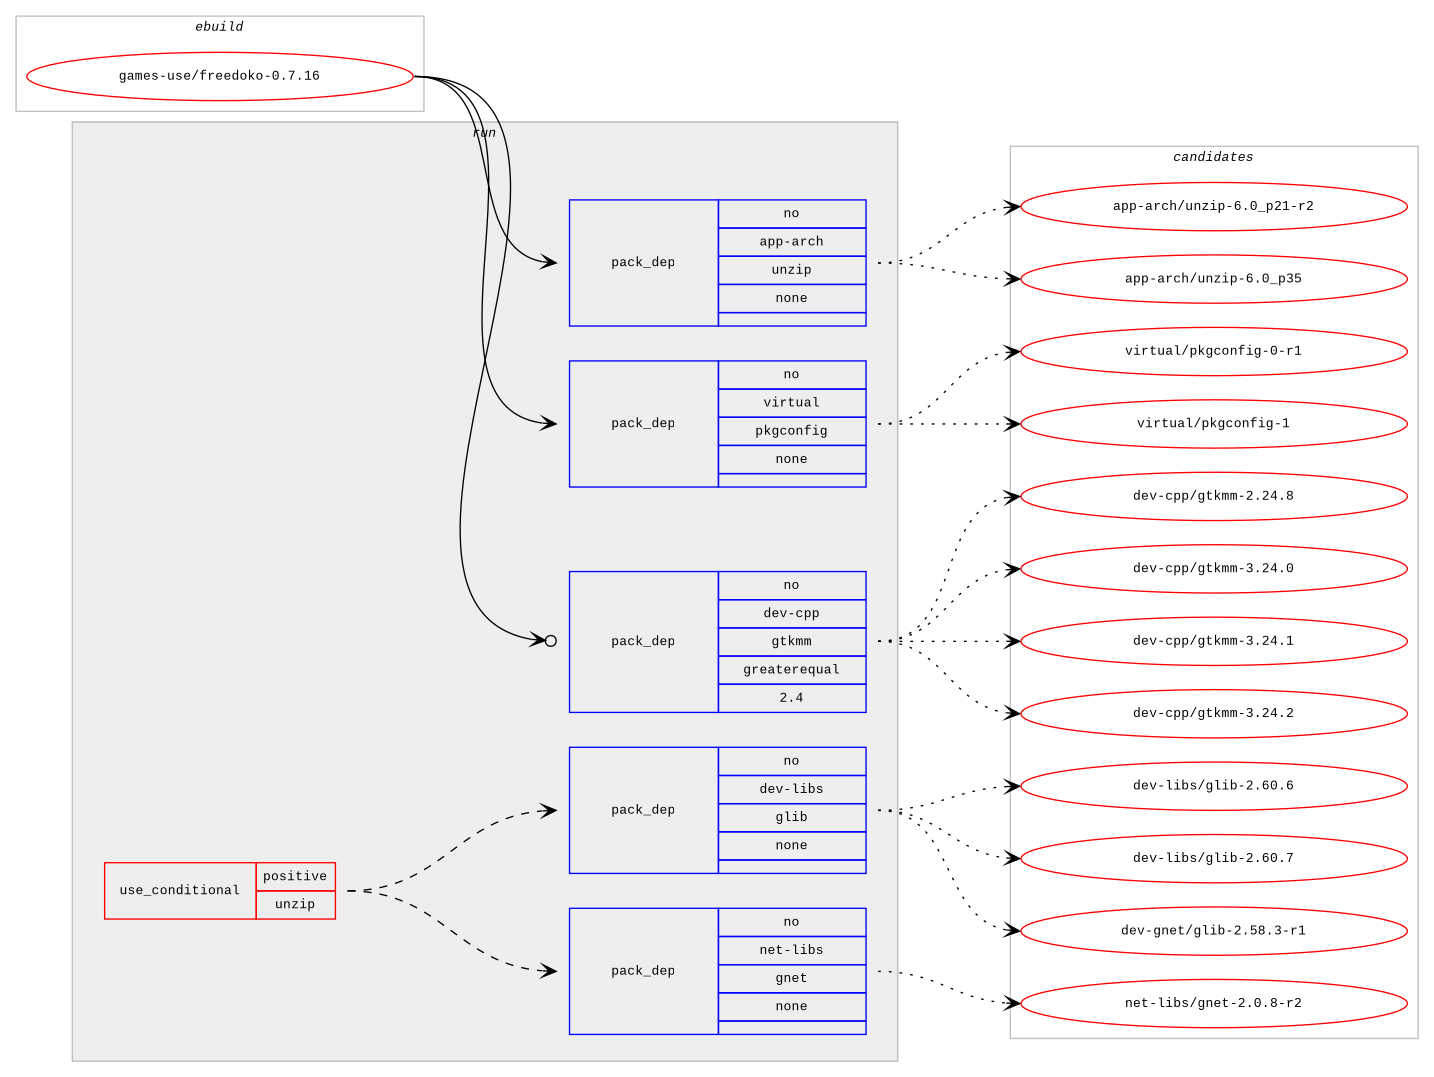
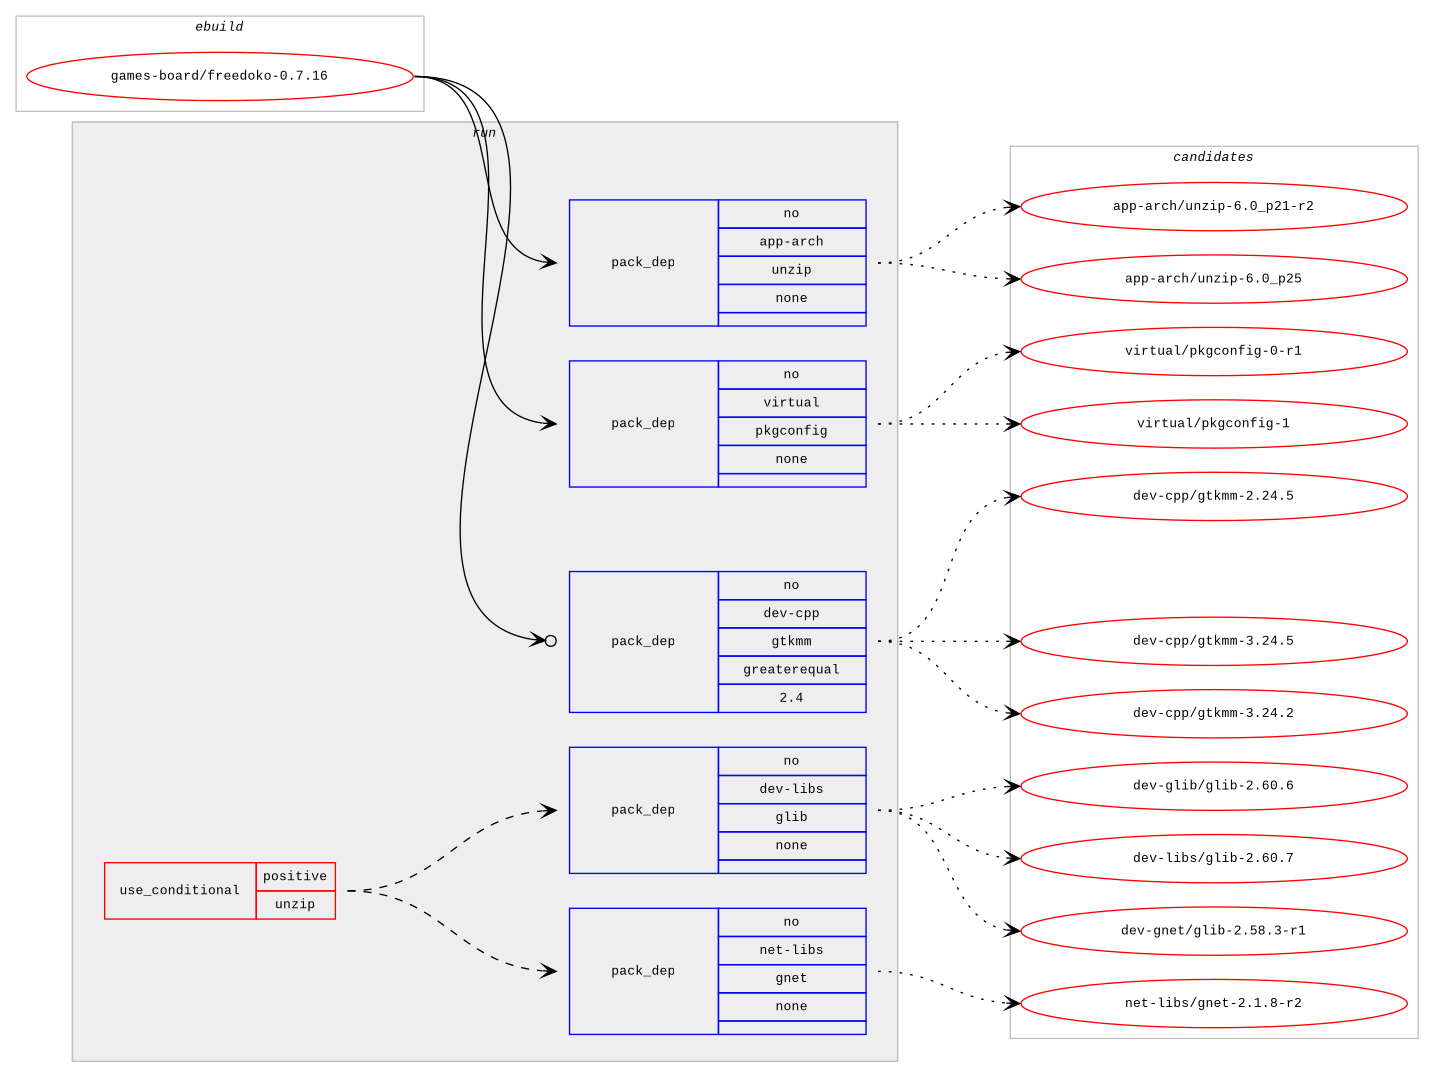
node "games-use/freedoko-0.7.16": label "games-use/freedoko-0.7.16" -> "games-board/freedoko-0.7.16"
node "app-arch/unzip-6.0_p35": label "app-arch/unzip-6.0_p35" -> "app-arch/unzip-6.0_p25"
node "dev-cpp/gtkmm-2.24.8": label "dev-cpp/gtkmm-2.24.8" -> "dev-cpp/gtkmm-2.24.5"
node "dev-cpp/gtkmm-3.24.0": removed
node "dev-cpp/gtkmm-3.24.1": label "dev-cpp/gtkmm-3.24.1" -> "dev-cpp/gtkmm-3.24.5"
node "dev-libs/glib-2.60.6": label "dev-libs/glib-2.60.6" -> "dev-glib/glib-2.60.6"
node "net-libs/gnet-2.0.8-r2": label "net-libs/gnet-2.0.8-r2" -> "net-libs/gnet-2.1.8-r2"
